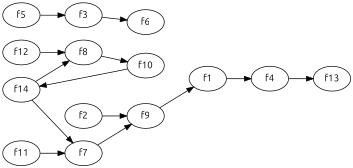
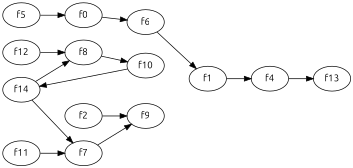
node "f3": label "f3" -> "f0"
edge "f9" -> "f1": now "f6" -> "f1"
